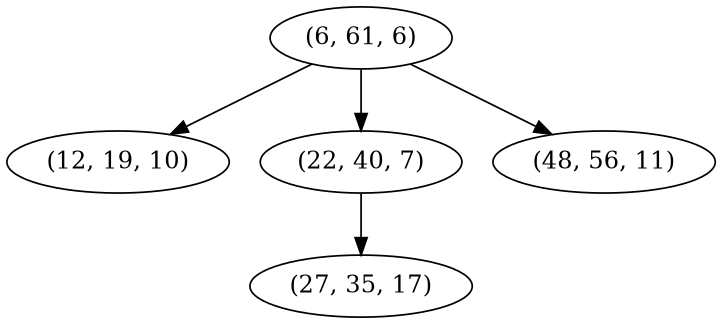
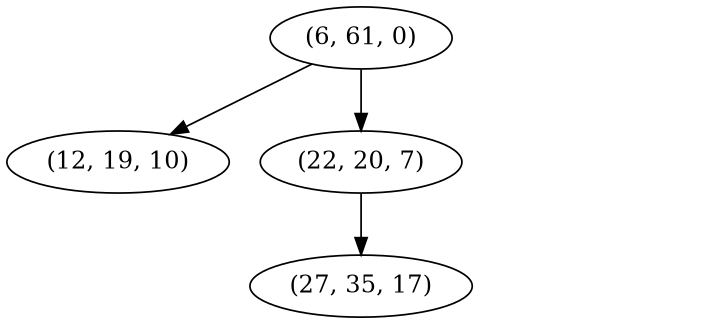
node "(6, 61, 6)": label "(6, 61, 6)" -> "(6, 61, 0)"
node "(22, 40, 7)": label "(22, 40, 7)" -> "(22, 20, 7)"
node "(48, 56, 11)": removed
